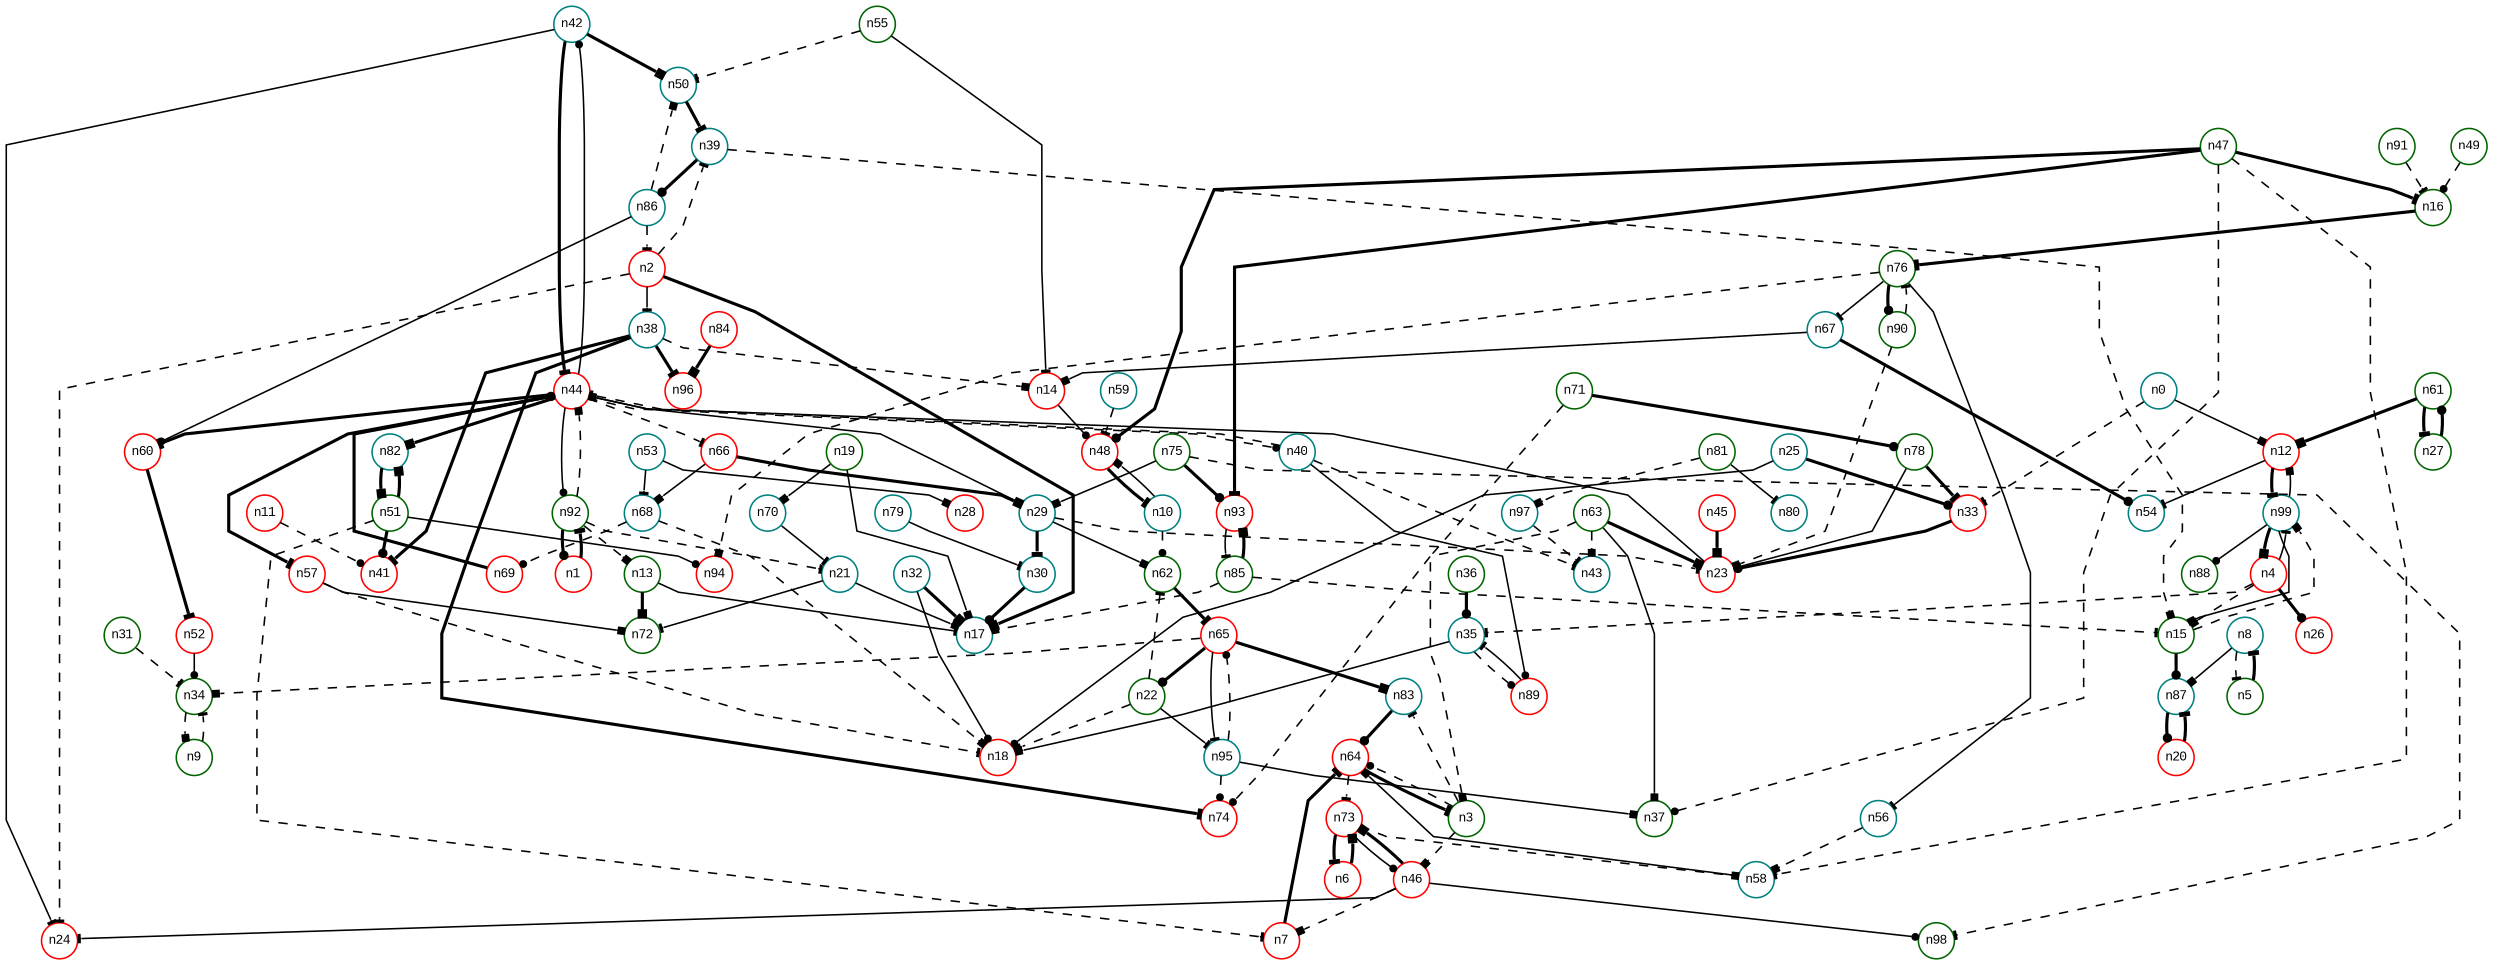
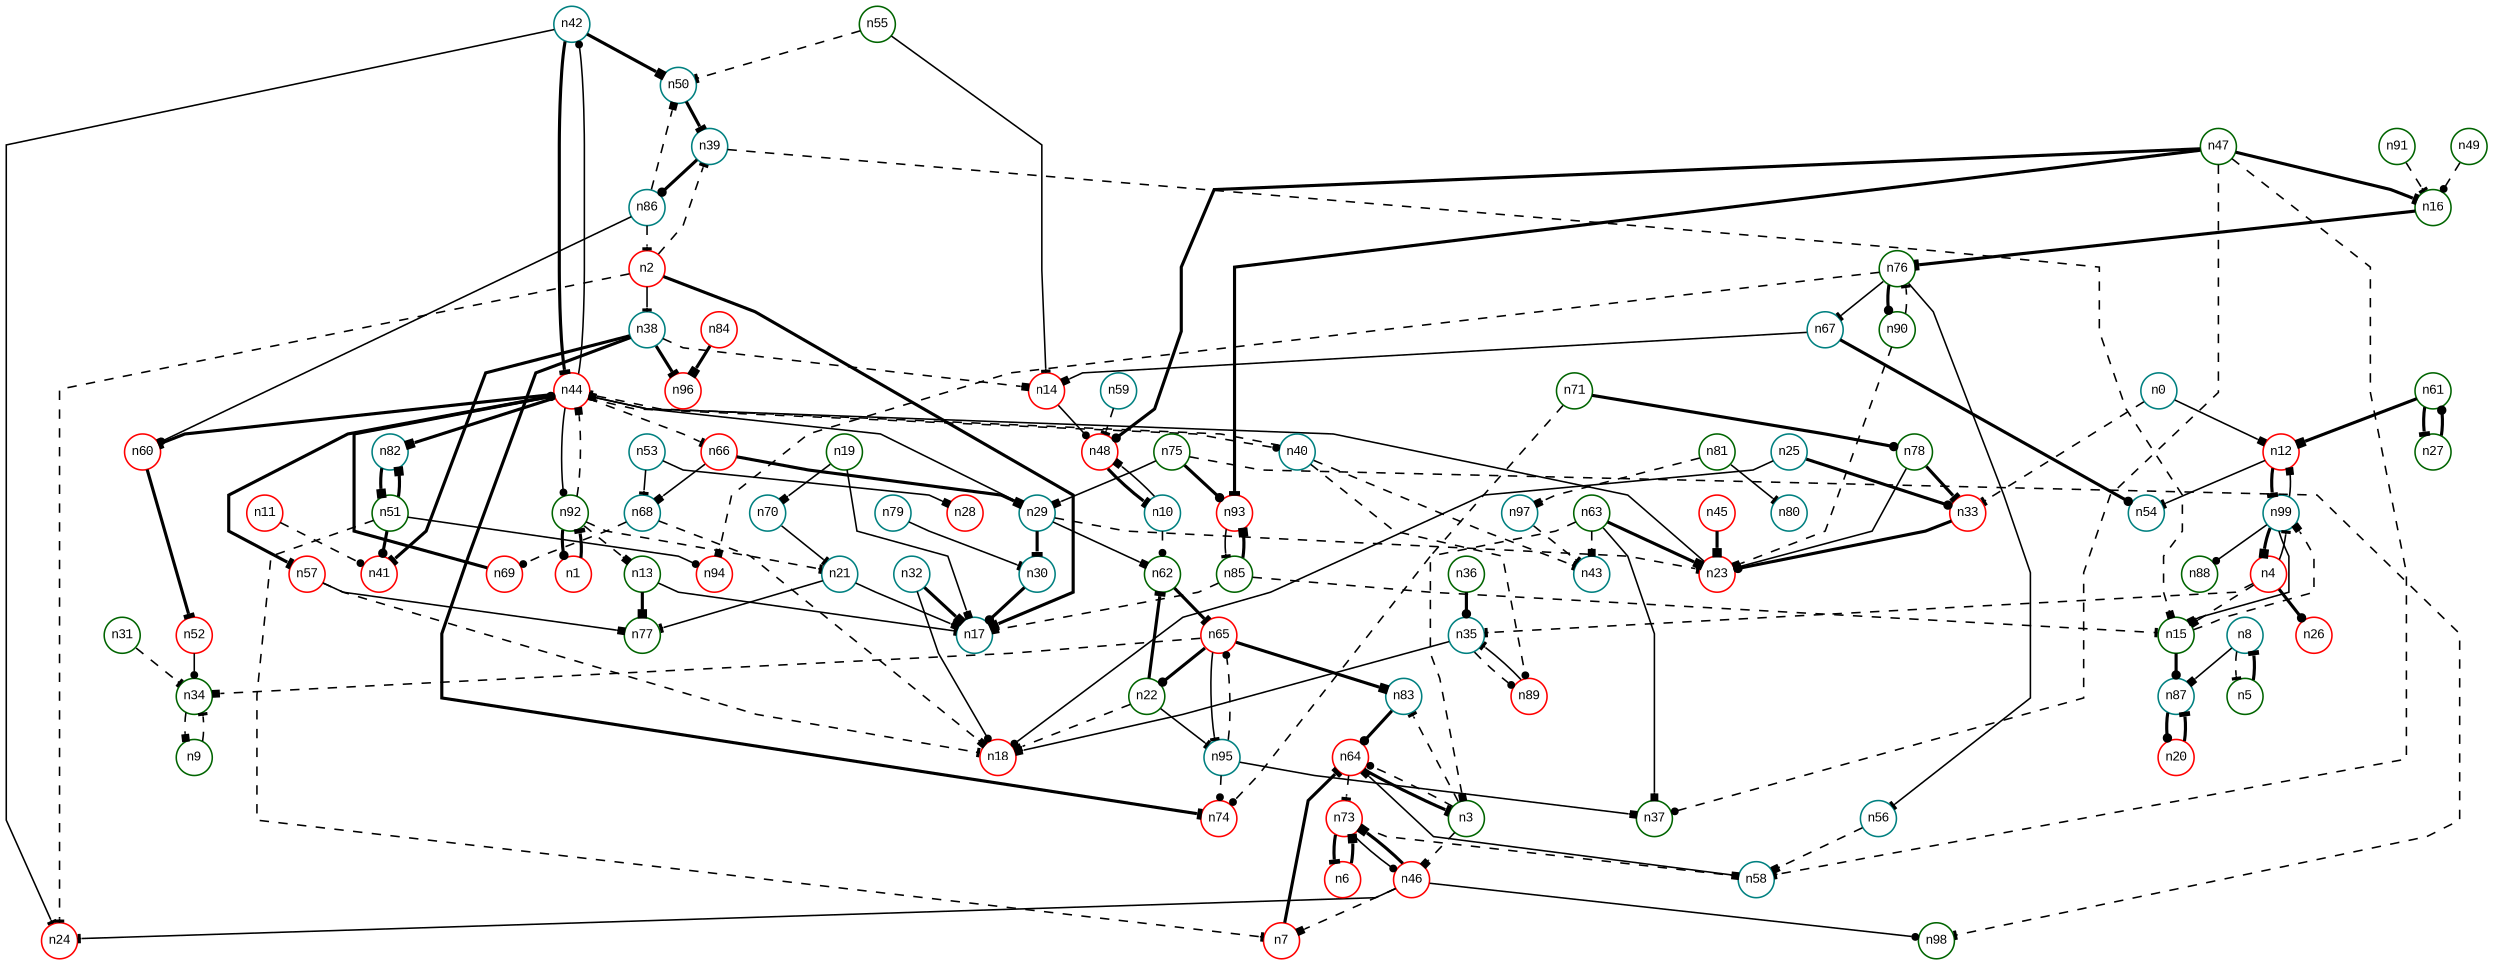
edge "n40" -> "n89": style solid -> dashed
edge "n22" -> "n62": style dashed -> bold
node "n72": label "n72" -> "n77"
